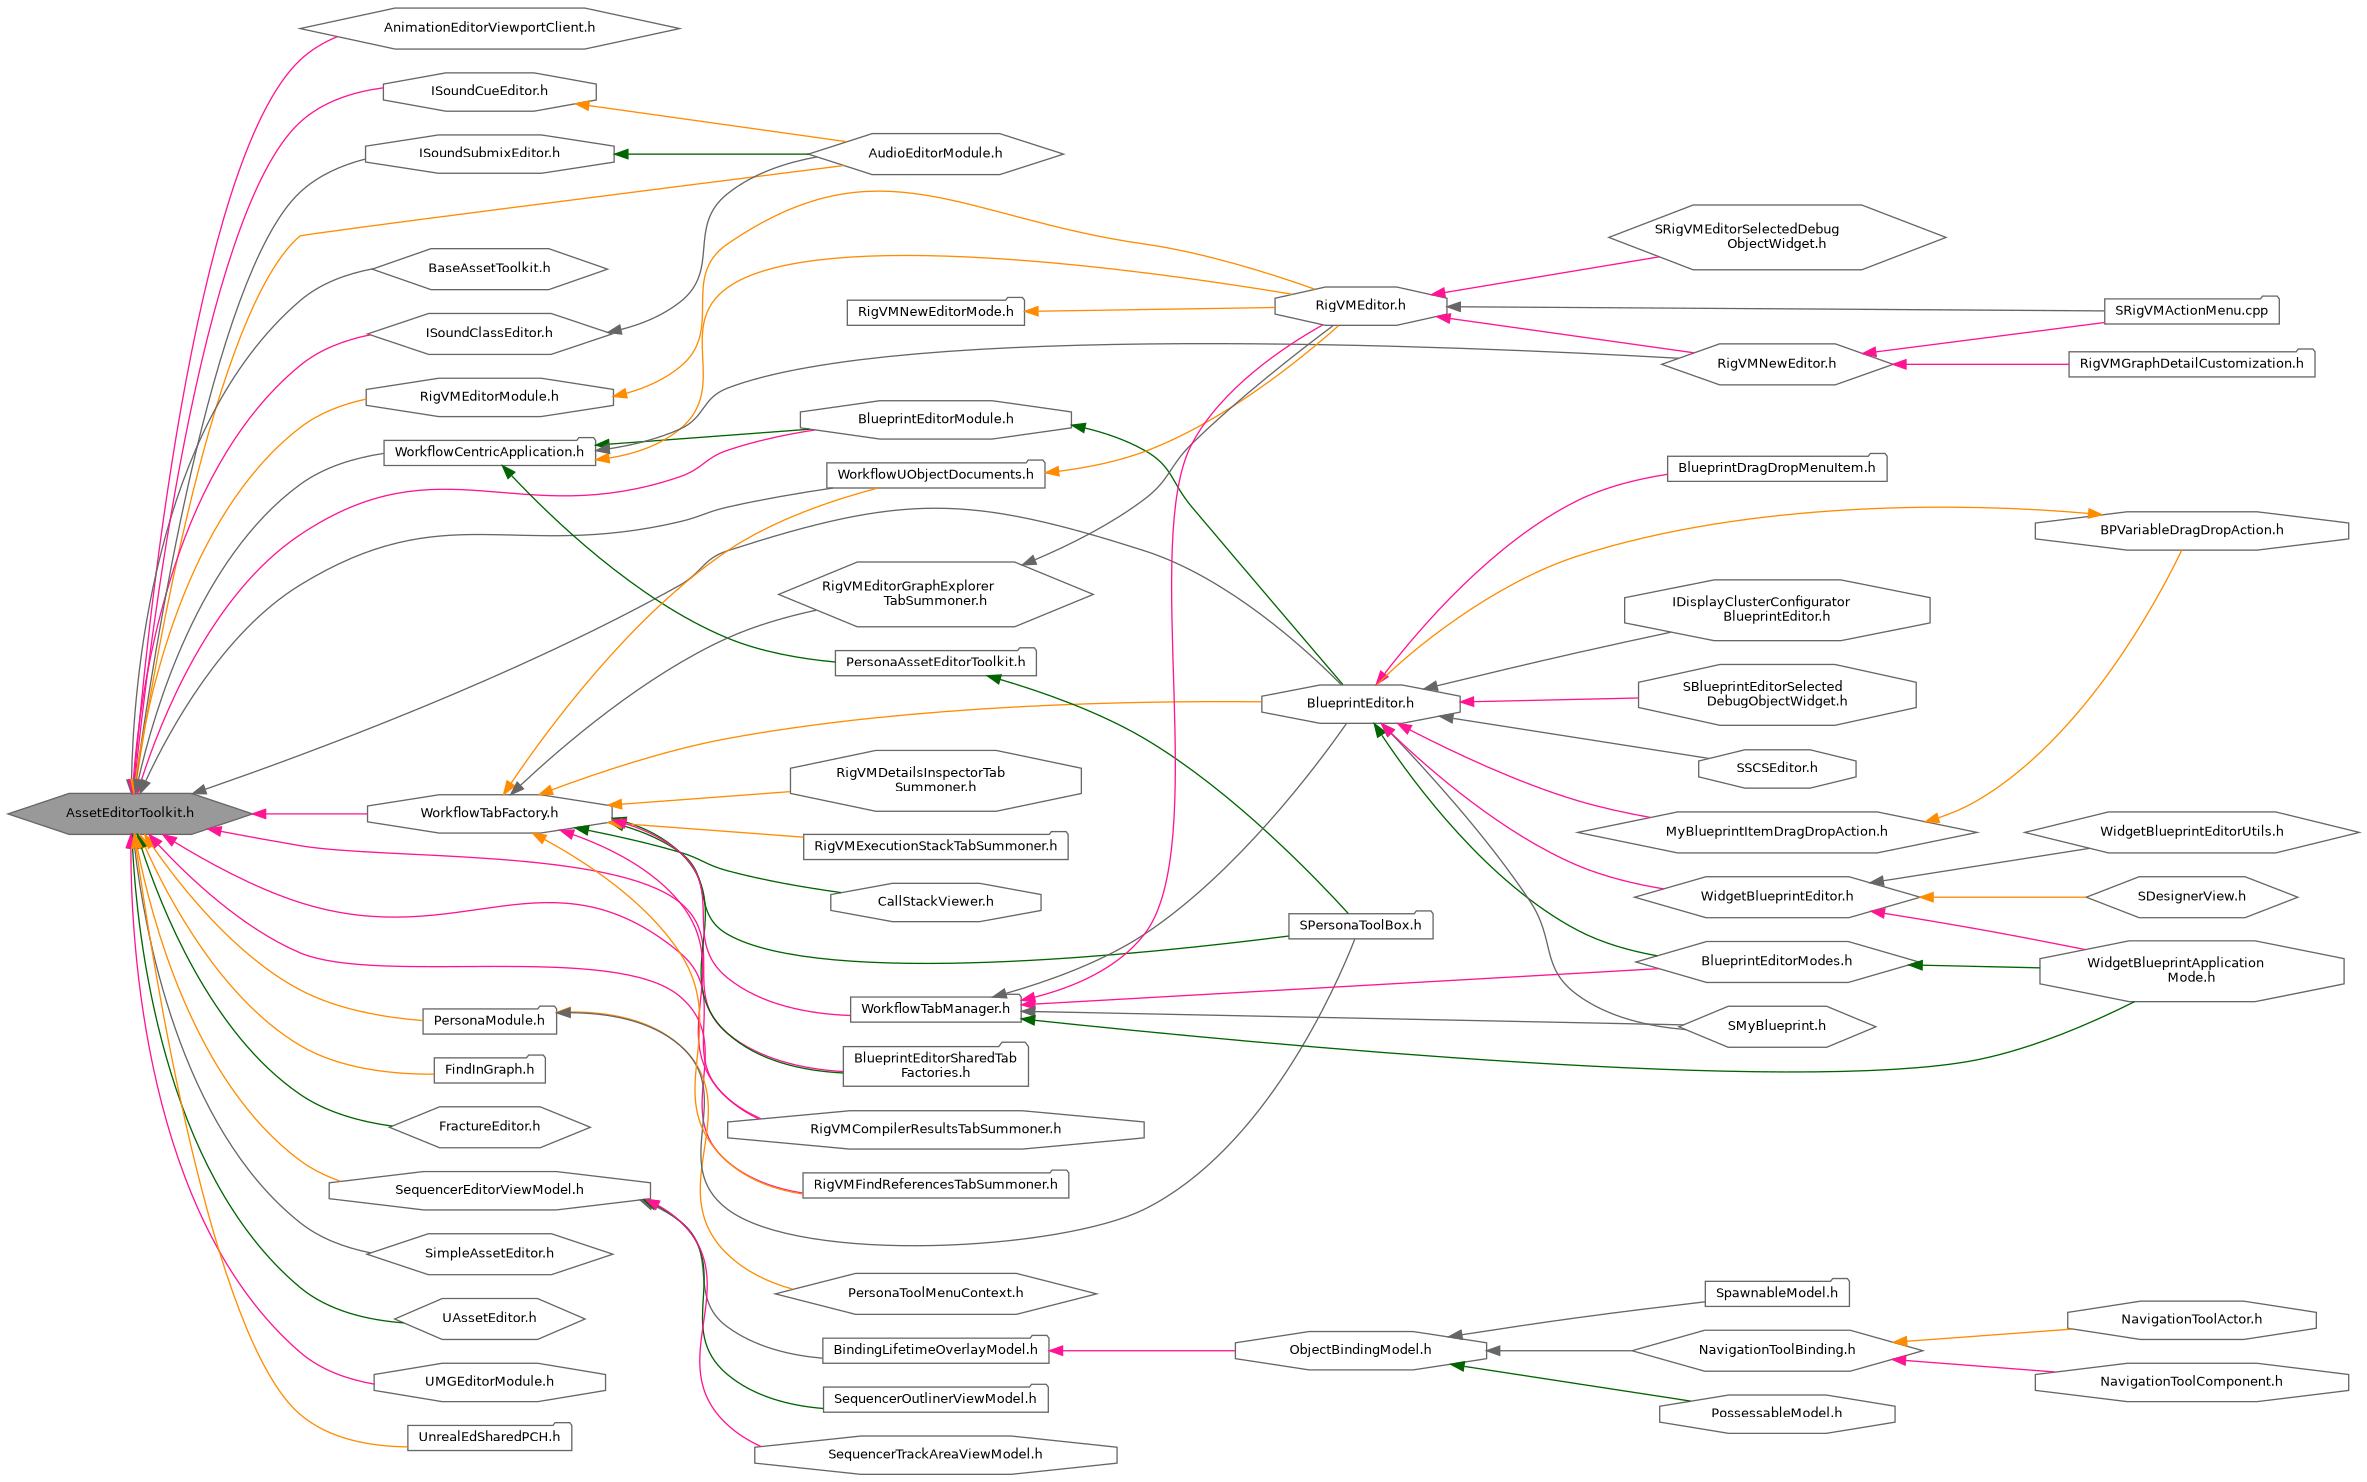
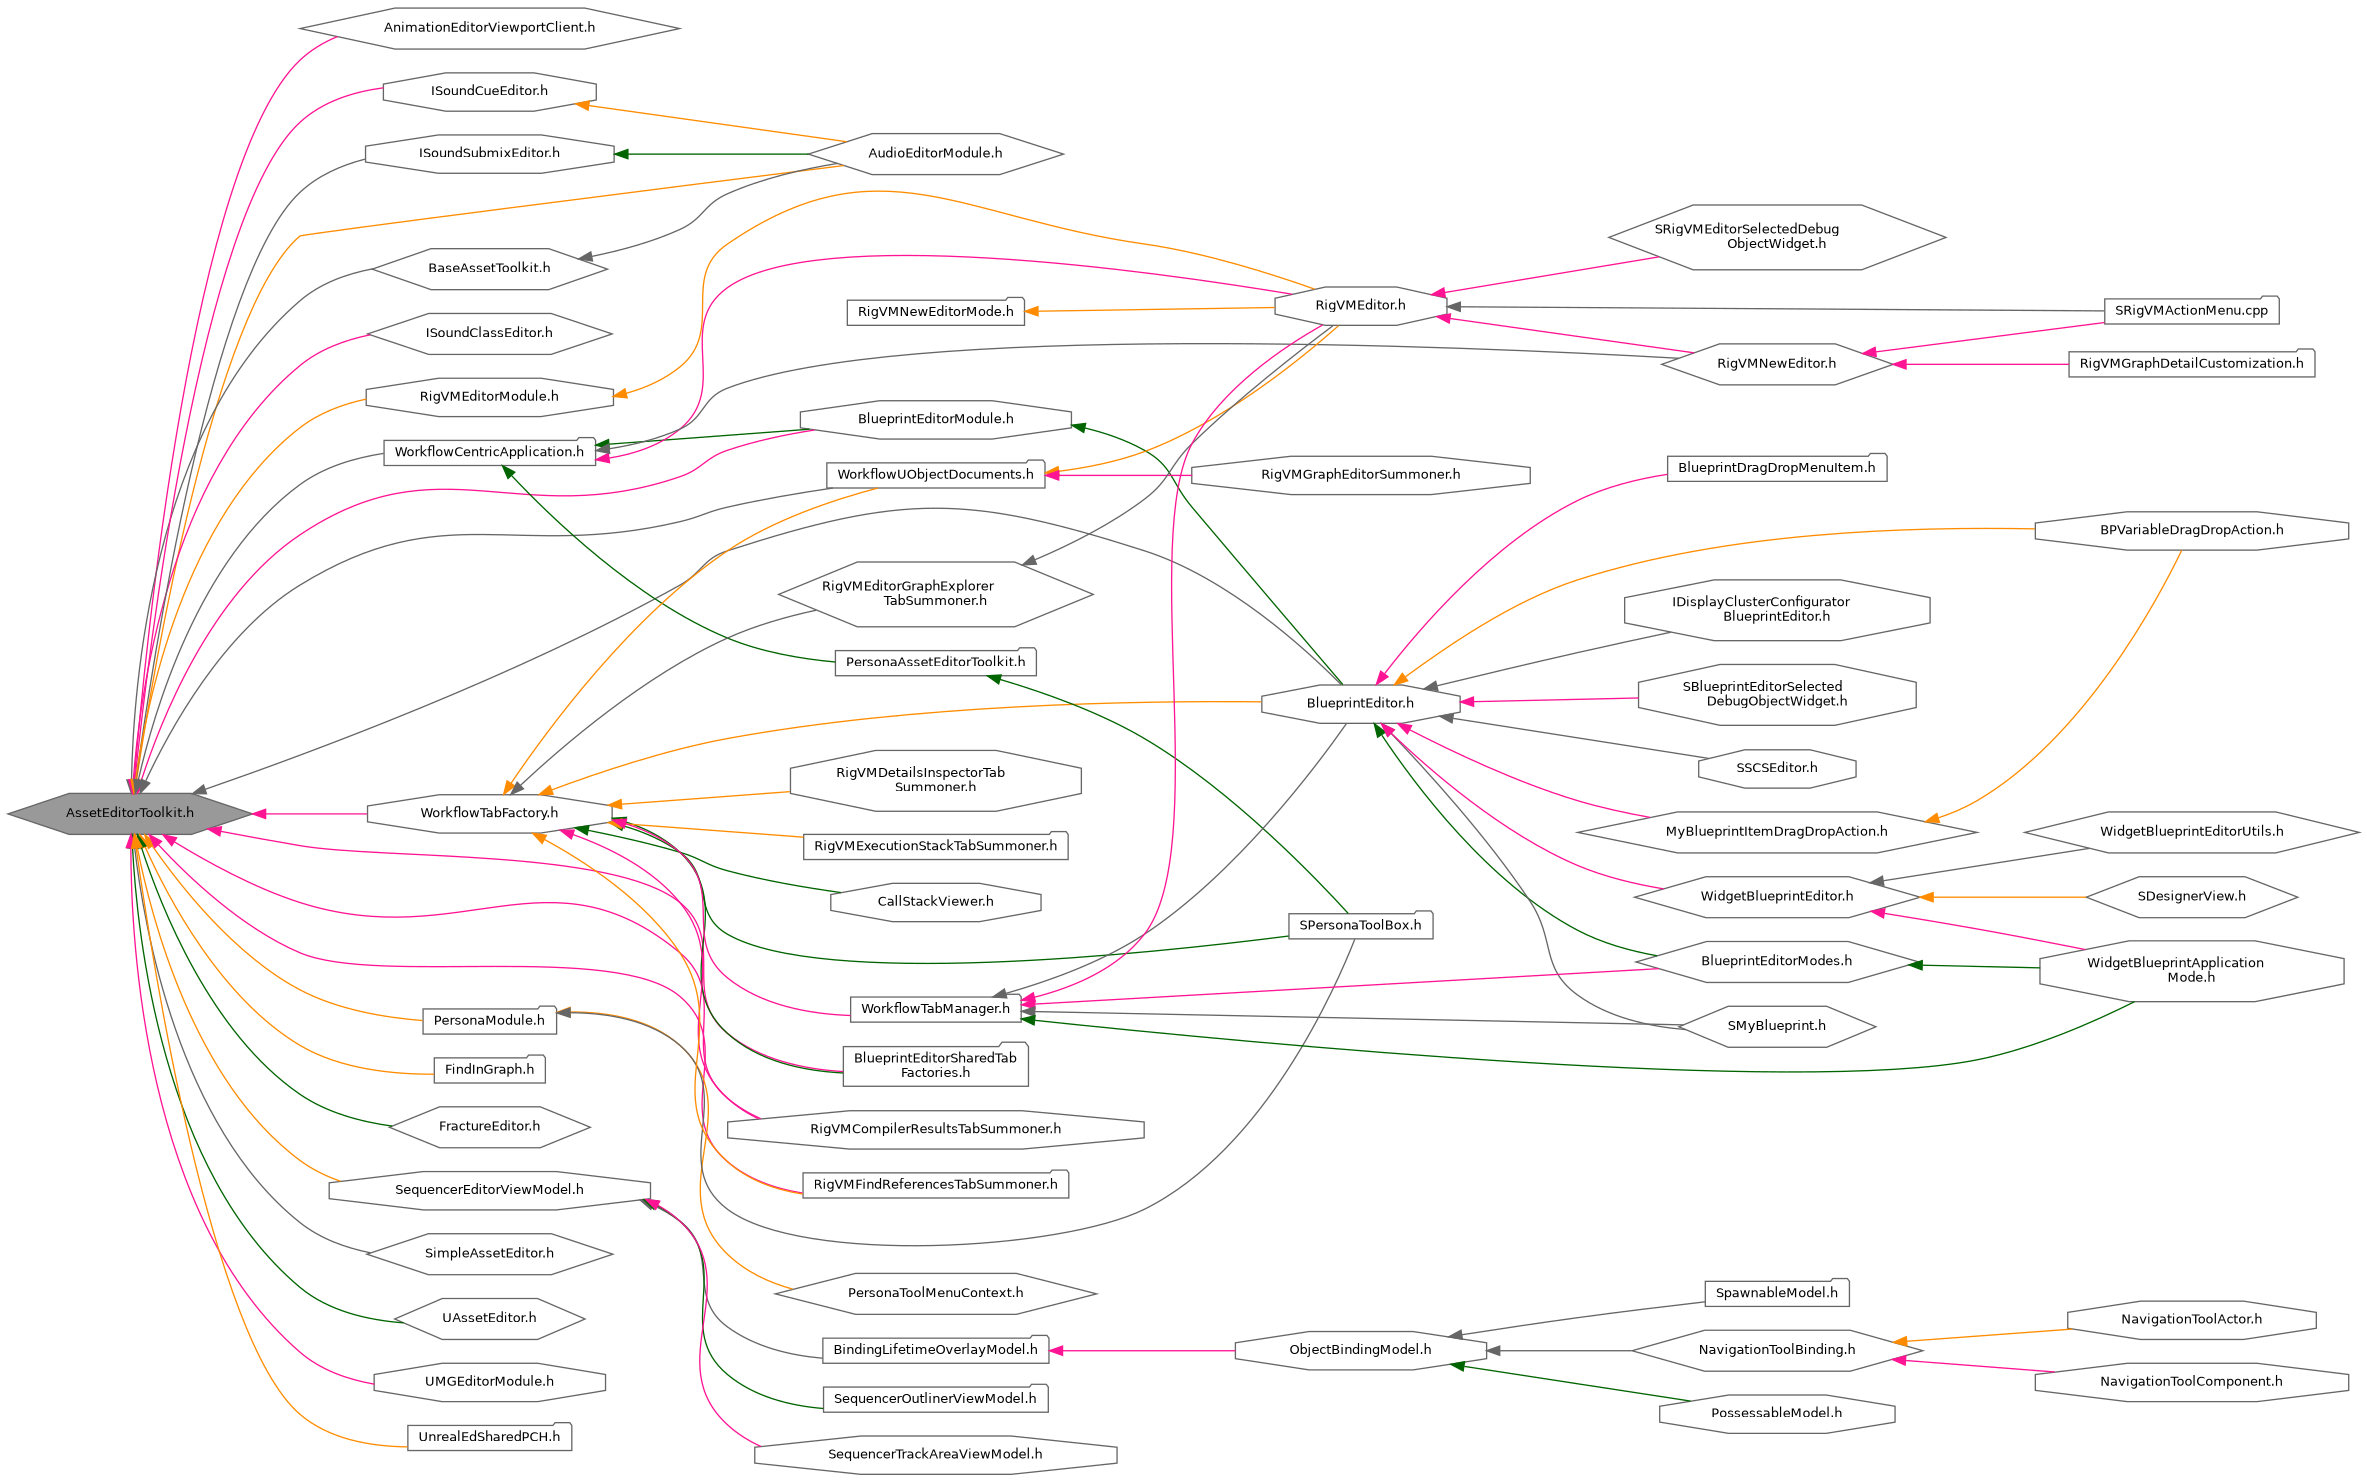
edge "AudioEditorModule.h" -> "ISoundClassEditor.h": now "AudioEditorModule.h" -> "BaseAssetToolkit.h"
edge "RigVMEditor.h" -> "WorkflowCentricApplication.h": color darkorange -> deeppink
node "RigVMGraphEditorSummoner.h": added
edge "BlueprintEditor.h" -> "BPVariableDragDropAction.h": reversed
